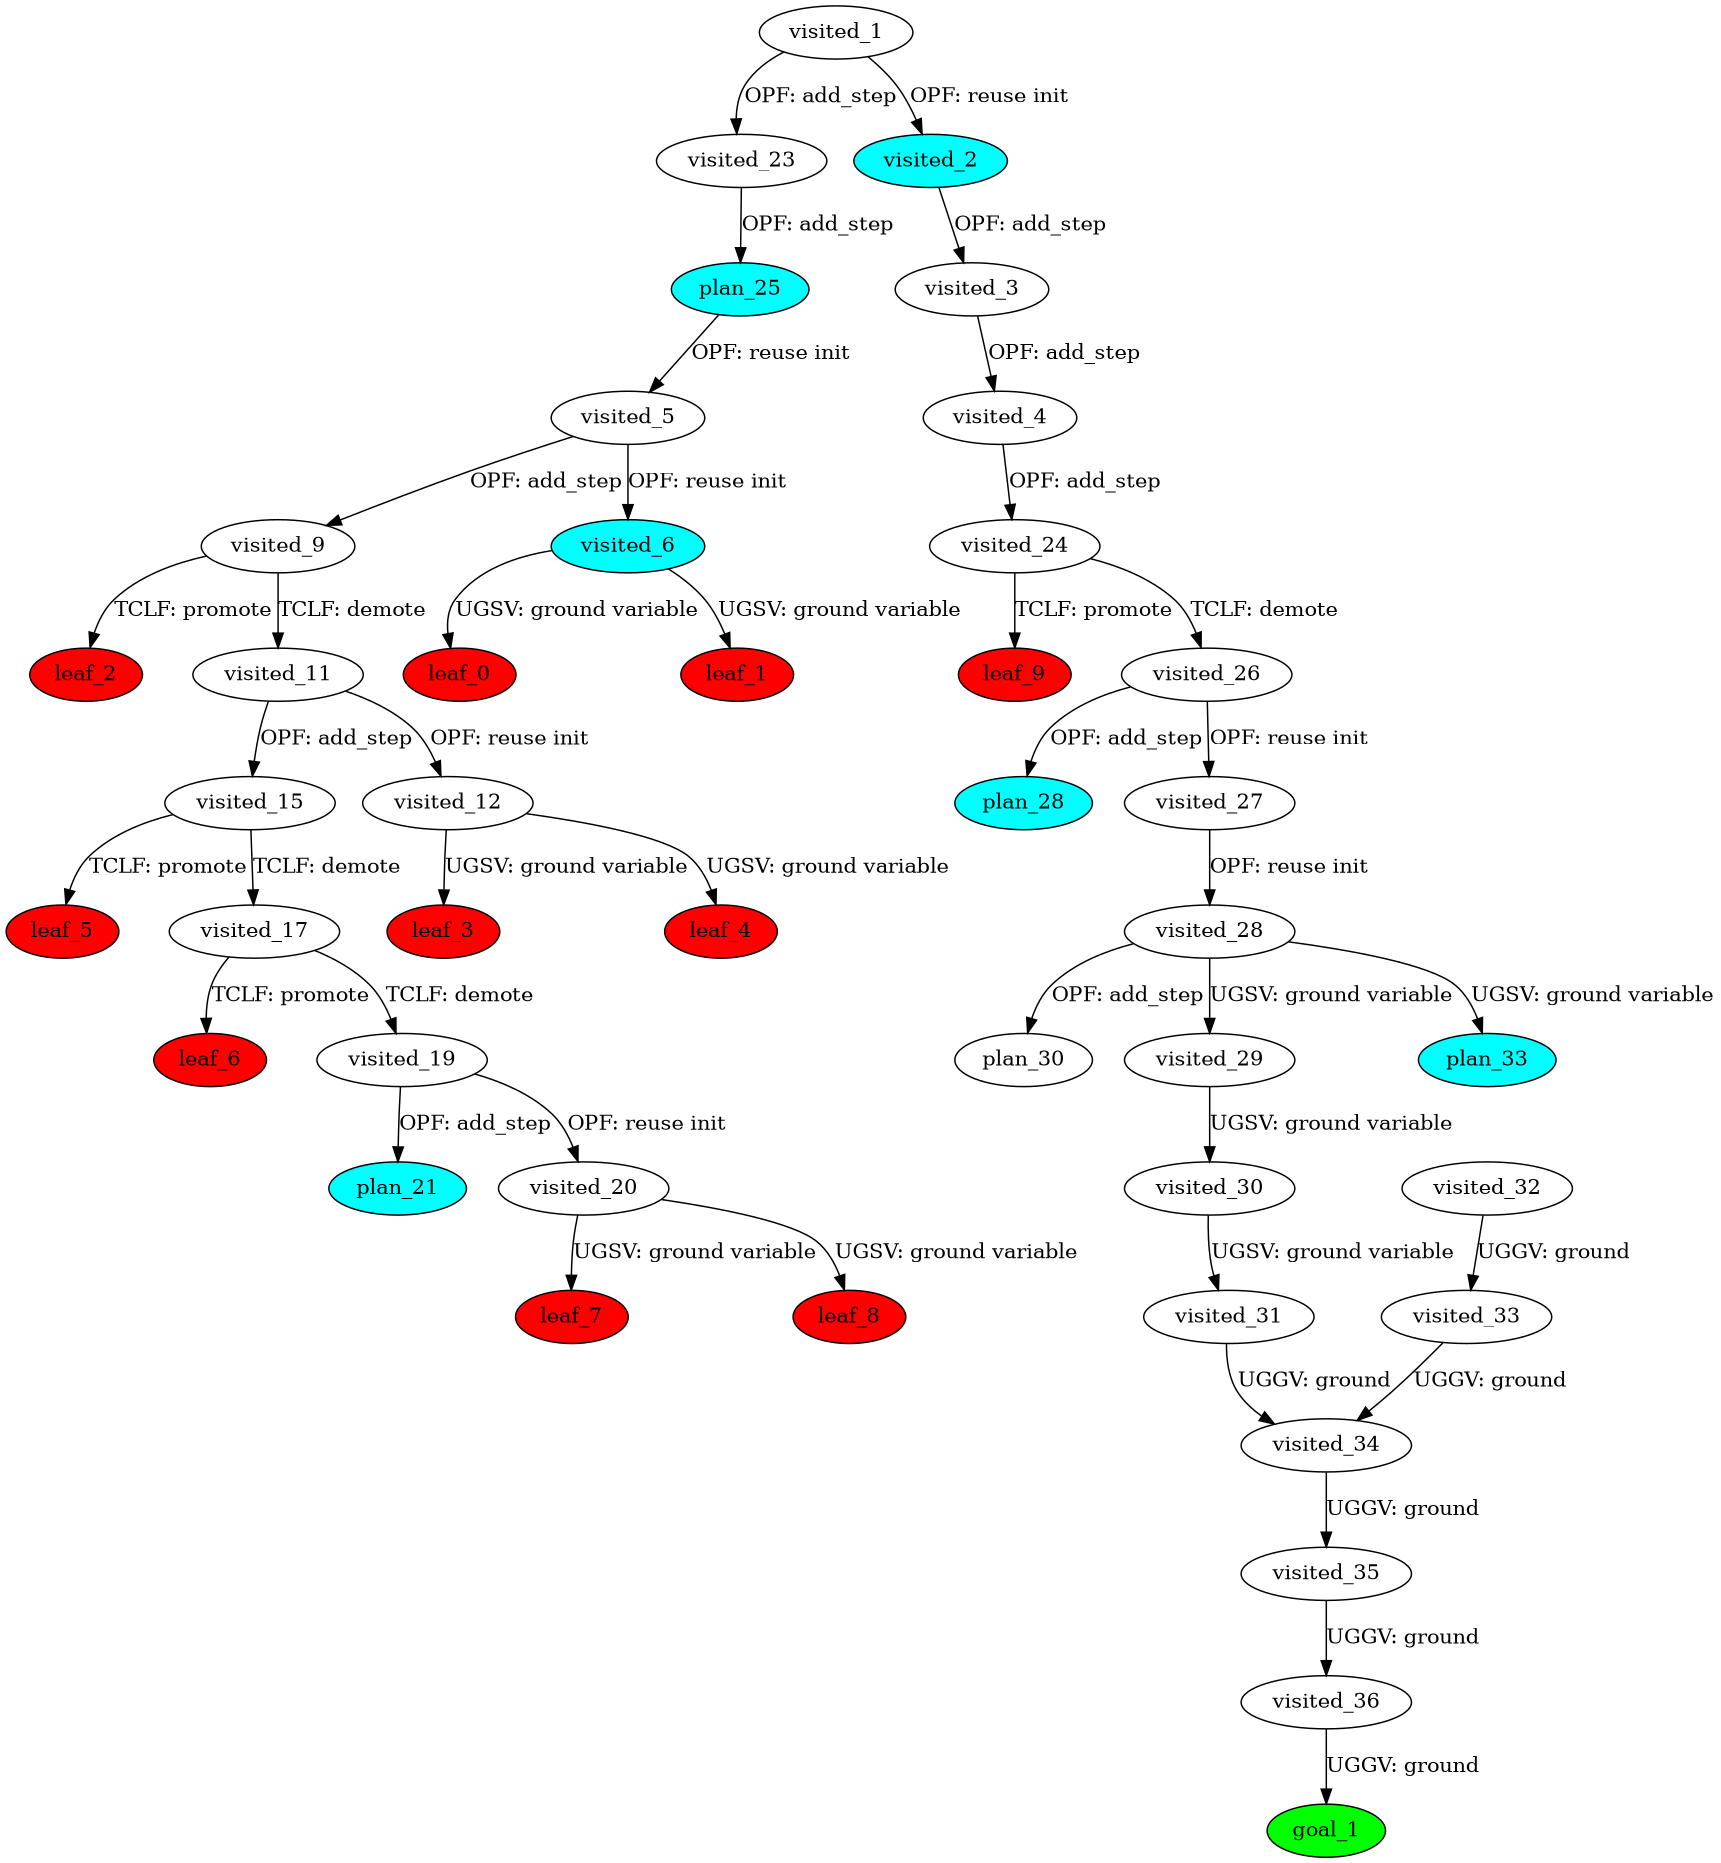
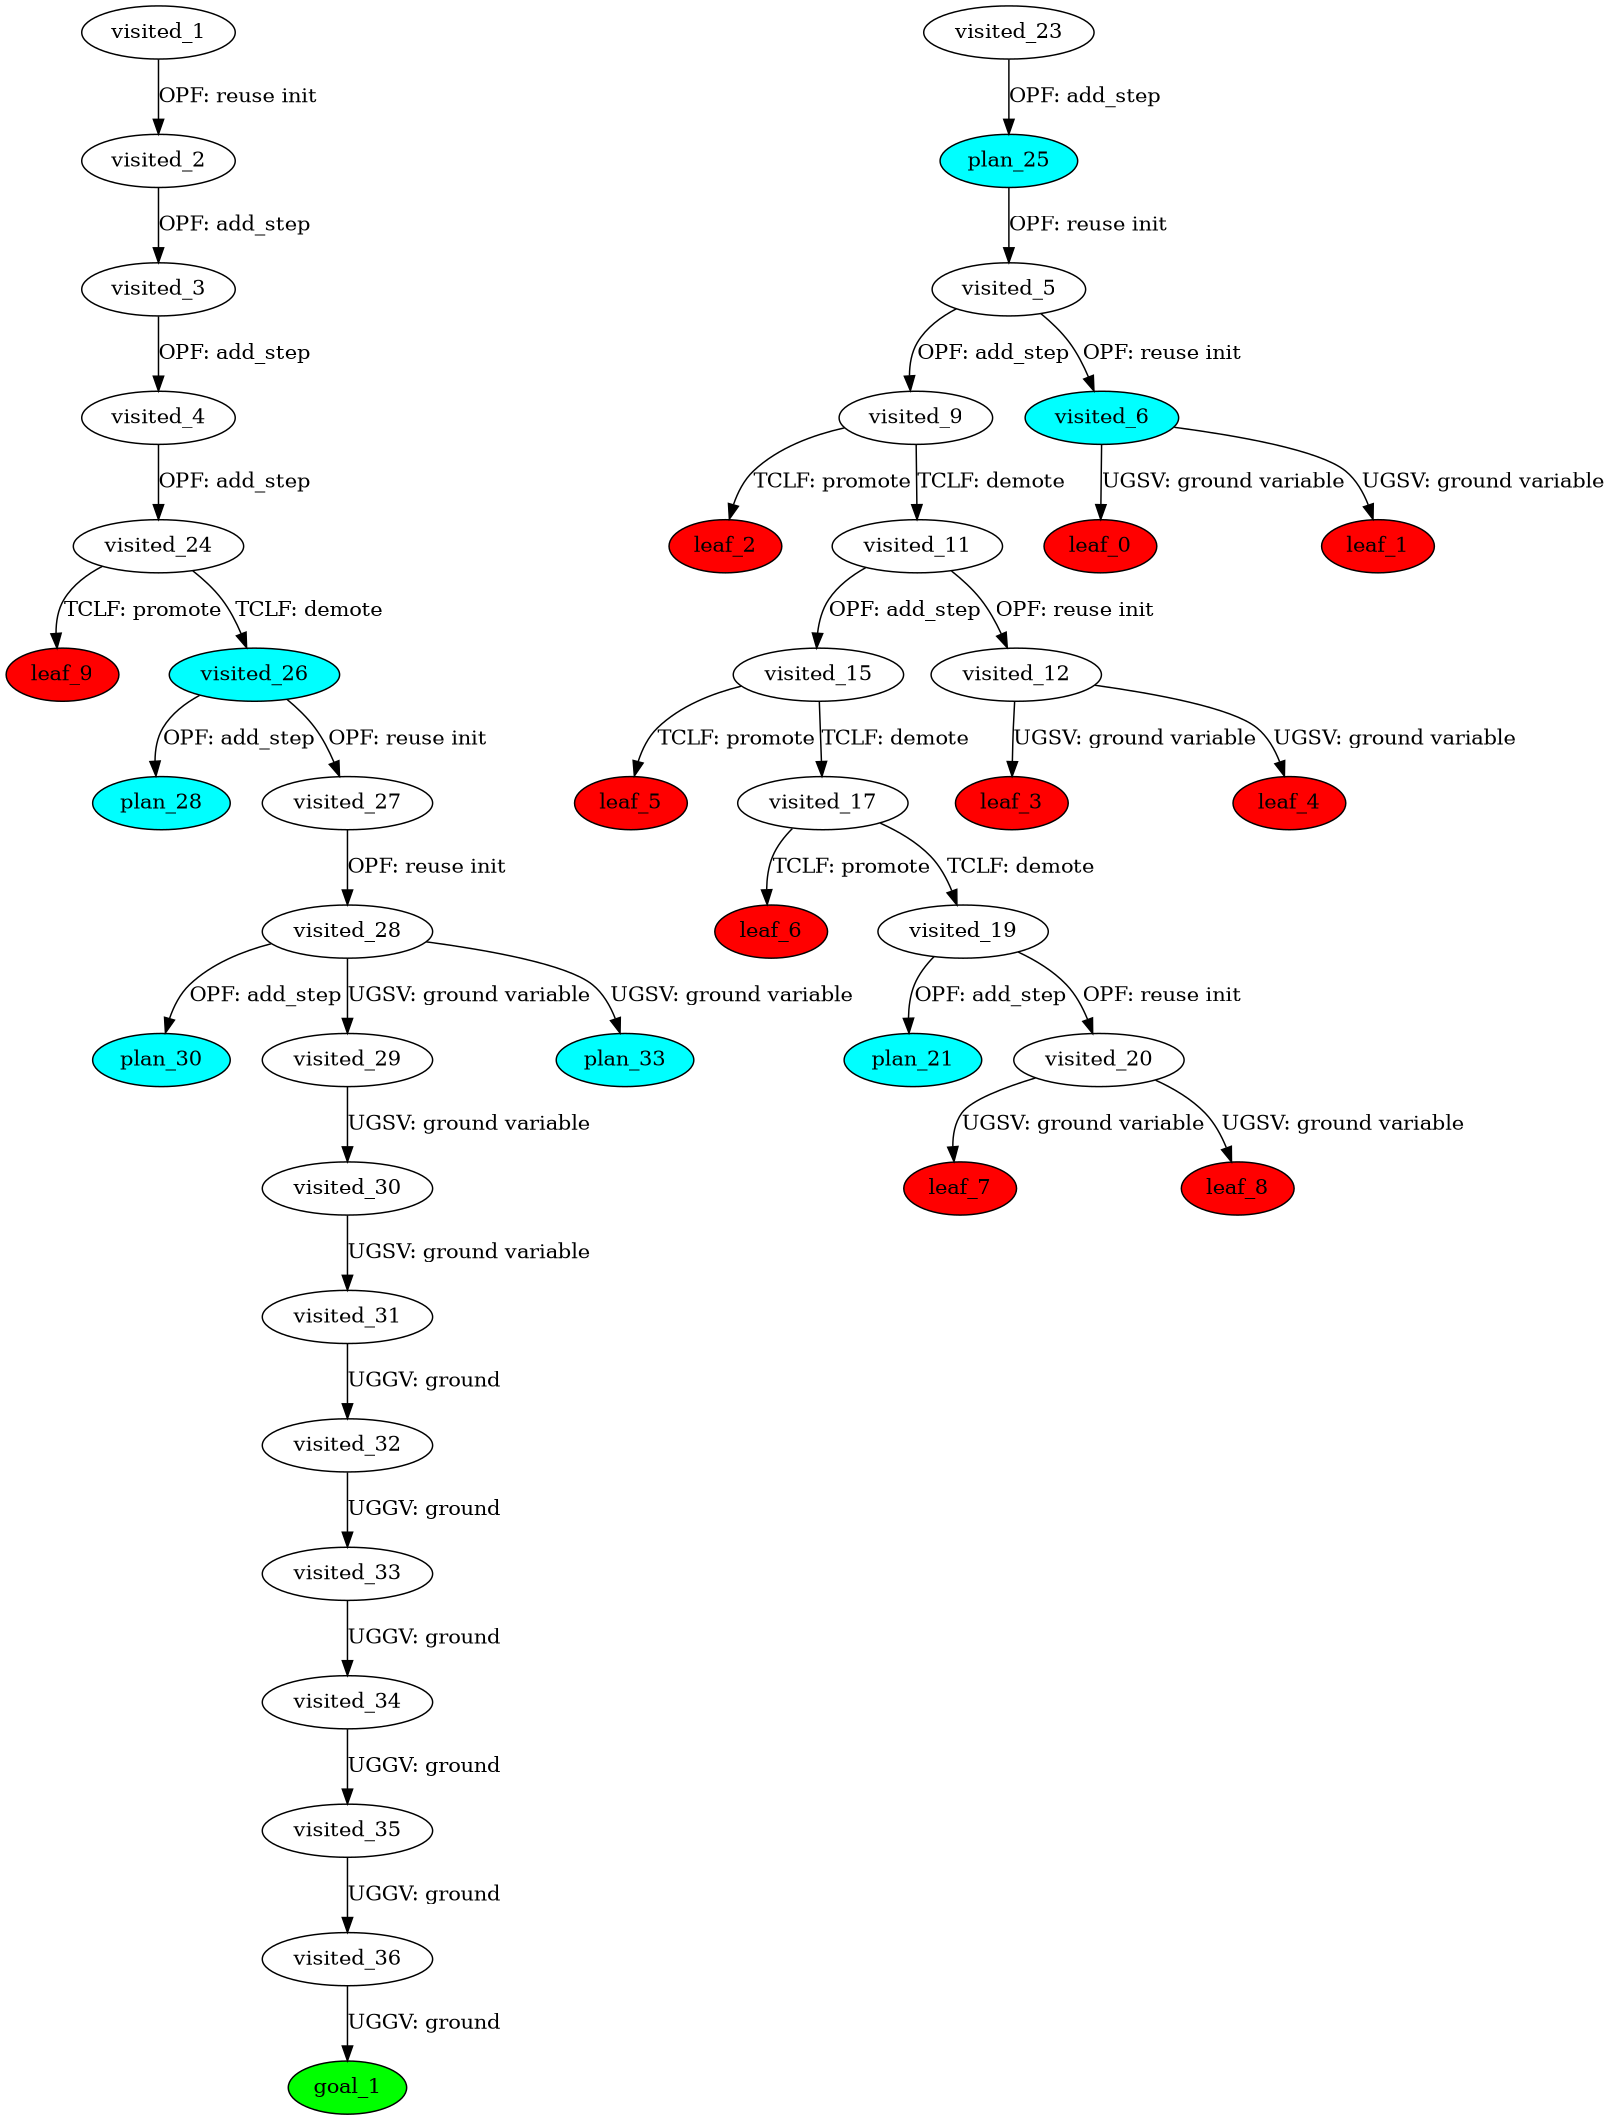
edge "visited_1" -> "visited_23": removed, label "OPF: add_step"
node "visited_2": fillcolor cyan -> white
node "visited_26": fillcolor white -> cyan
node "plan_30": fillcolor white -> cyan
edge "visited_31" -> "visited_34": now "visited_31" -> "visited_32"
